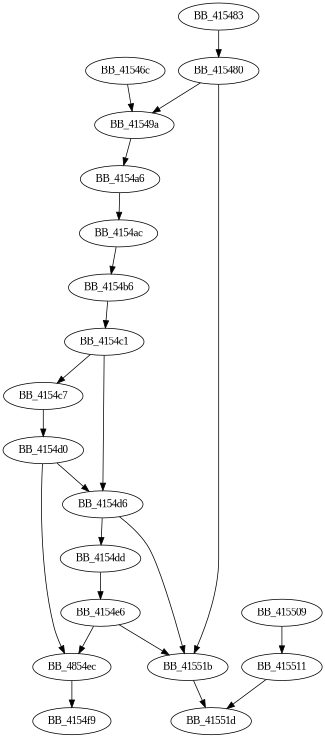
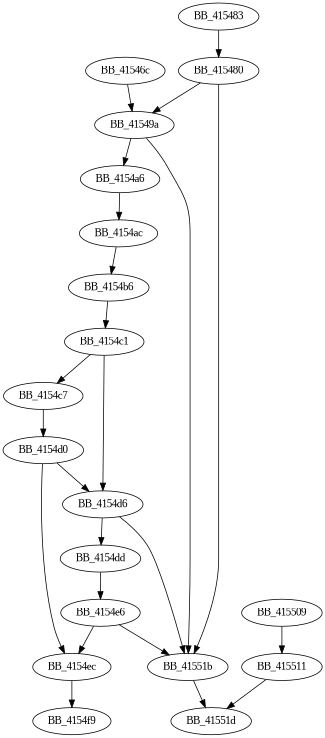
edge "BB_41549a" -> "BB_41551b": added
node "BB_4854ec": label "BB_4854ec" -> "BB_4154ec"
